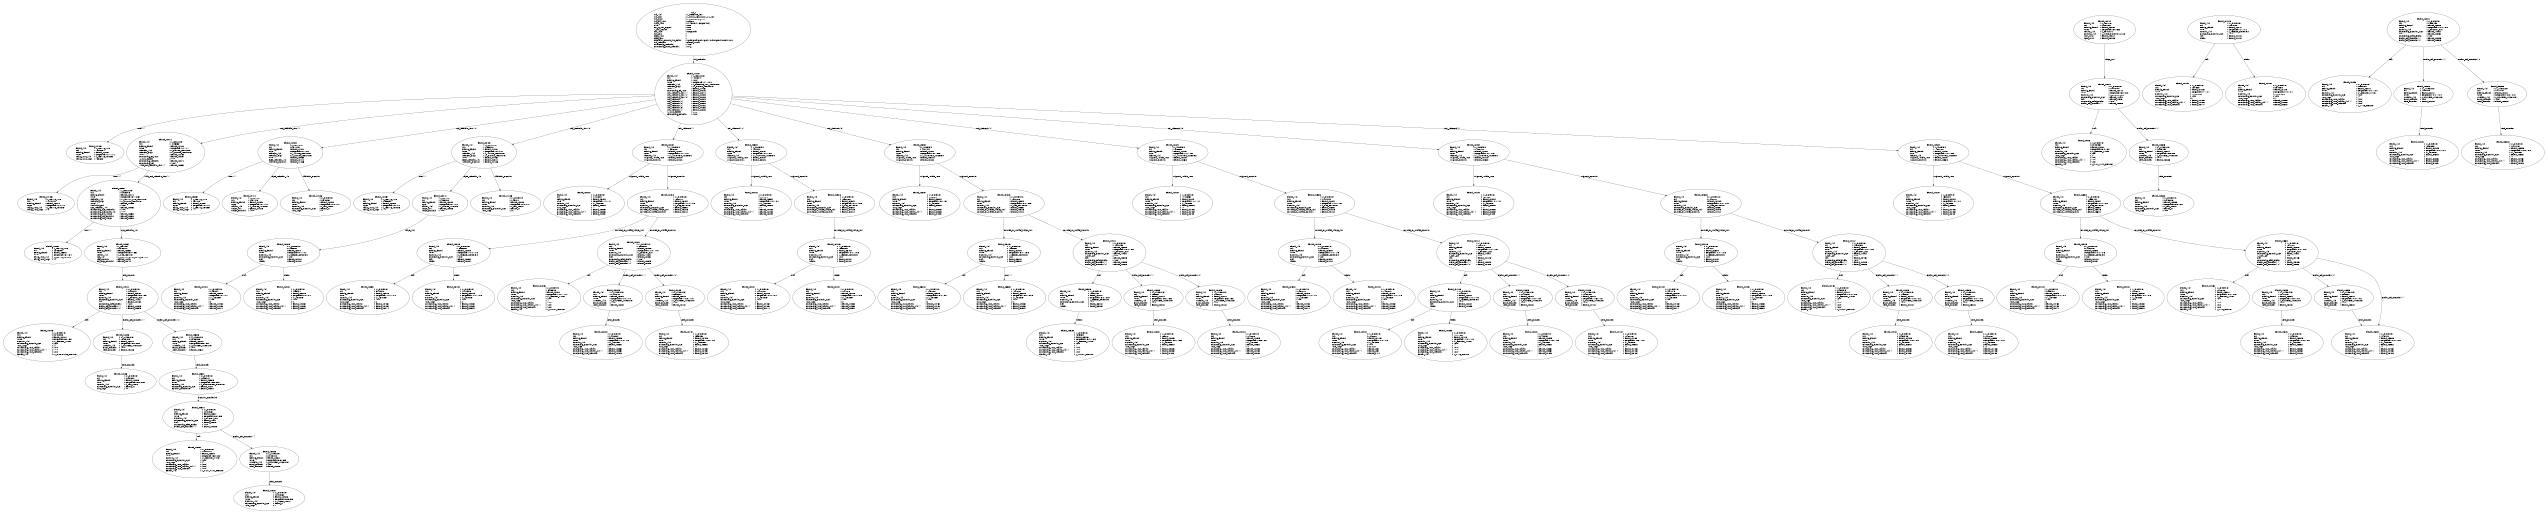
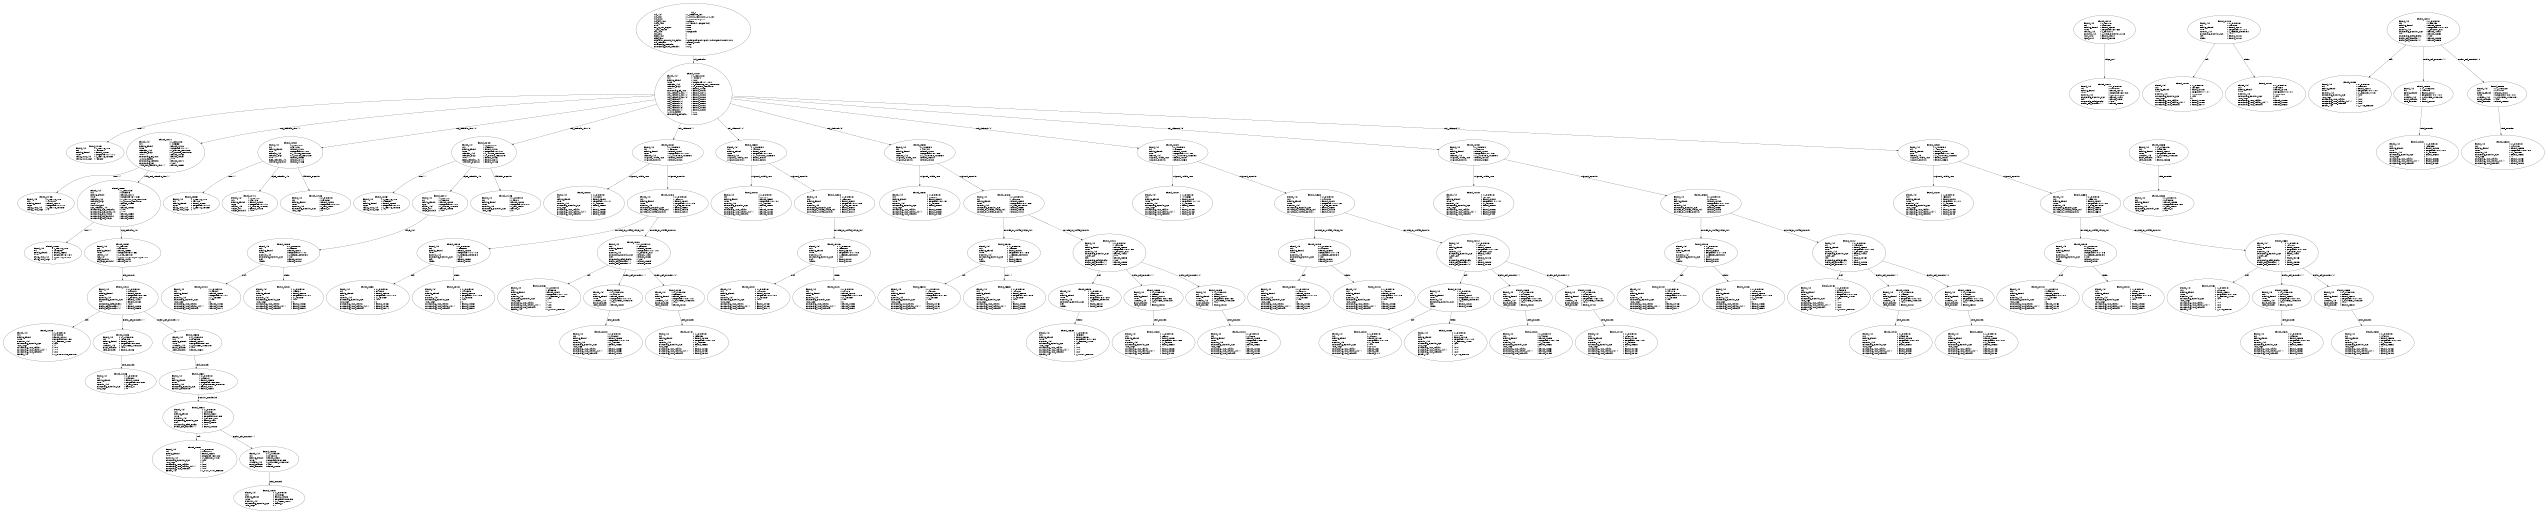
edge "Element_2409262" -> "Element_2303385": removed, label "Function_Call_Parameters ( 1)"
node "Element_2409251": removed
edge "Element_2455262" -> "Element_2459237": now "Element_2455262" -> "Element_2457385"
